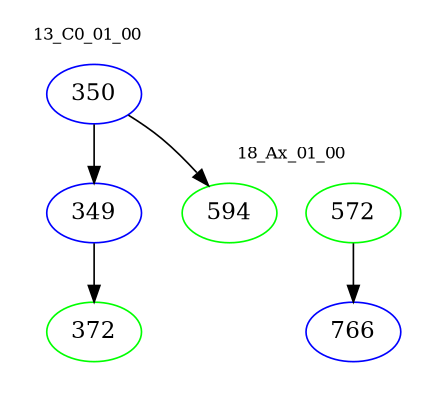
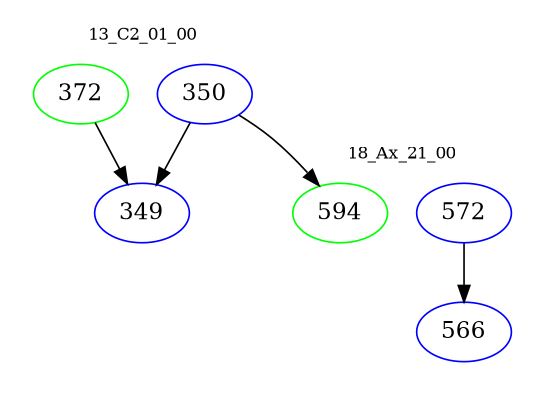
cluster "13_C0_01_00": label "13_C0_01_00" -> "13_C2_01_00"
cluster "18_Ax_01_00": label "18_Ax_01_00" -> "18_Ax_21_00"
node "572": color green -> blue
edge "349" -> "372": reversed
node "766": label "766" -> "566"
